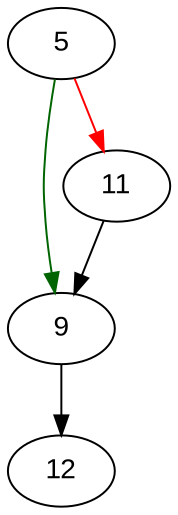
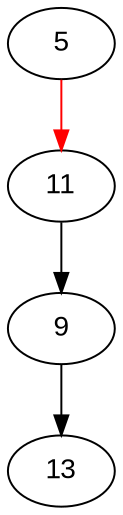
edge "5" -> "9": removed
node "12": label "12" -> "13"
